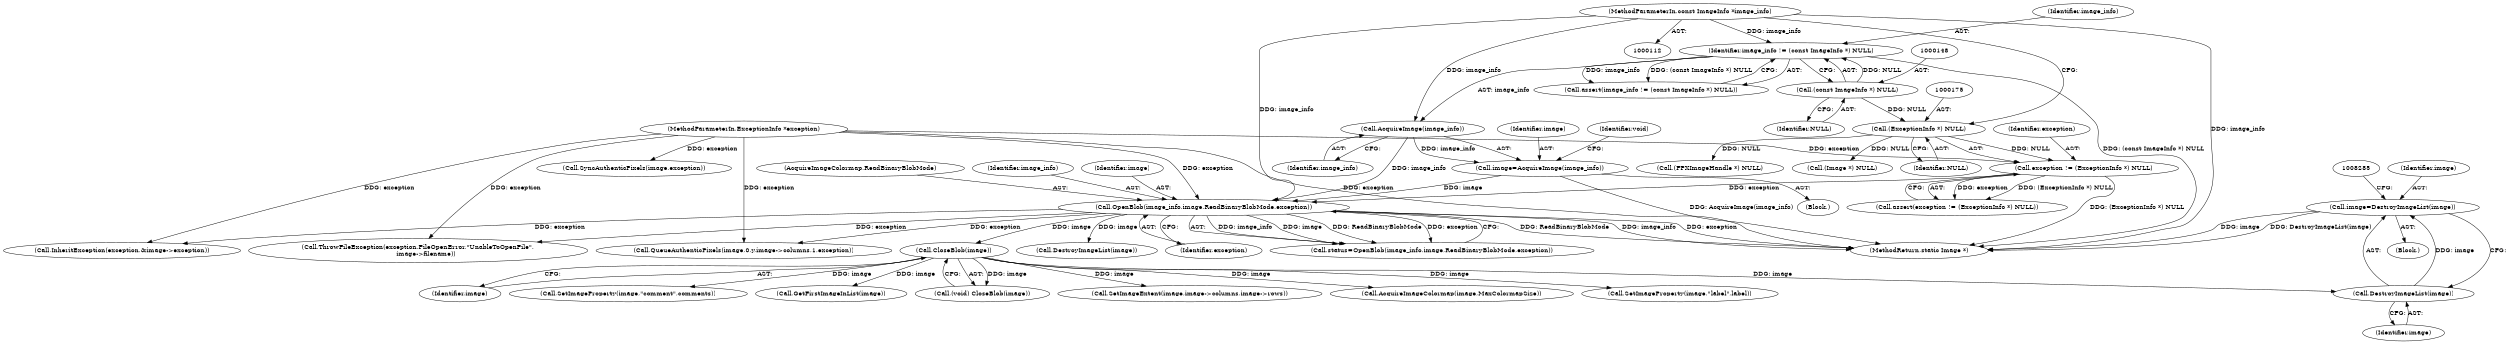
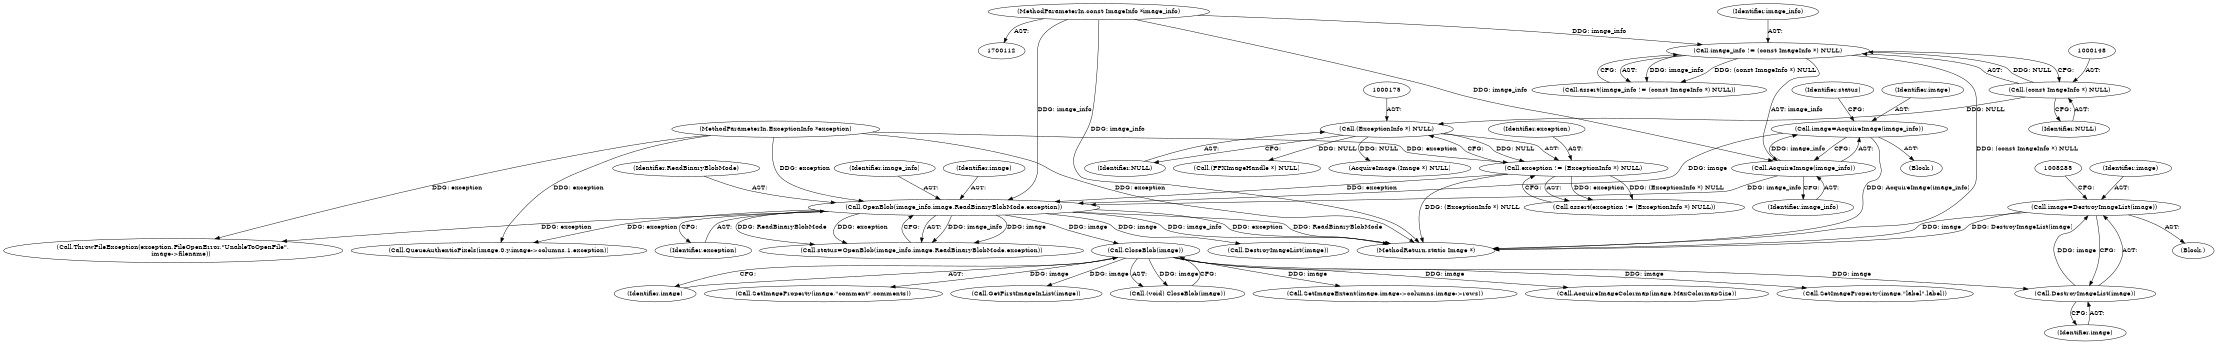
edge "(MethodParameterIn,const ImageInfo *image_info)" -> "(Call,(ExceptionInfo *) NULL)": now "(Call,exception != (ExceptionInfo *) NULL)" -> "(Call,(ExceptionInfo *) NULL)"
node "1000112": label "1000112" -> "1700112"
node "(Identifier,image_info != (const ImageInfo *) NULL)": label "(Identifier,image_info != (const ImageInfo *) NULL)" -> "(Call,image_info != (const ImageInfo *) NULL)"
node "(Identifier,void)": label "(Identifier,void)" -> "(Identifier,status)"
edge "(Call,image=AcquireImage(image_info))" -> "(Call,AcquireImage(image_info))": added, label "CFG:"
node "(Call,SyncAuthenticPixels(image,exception))": removed
node "(AcquireImageColormap,ReadBinaryBlobMode)": label "(AcquireImageColormap,ReadBinaryBlobMode)" -> "(Identifier,ReadBinaryBlobMode)"
node "(Call,(Image *) NULL)": label "(Call,(Image *) NULL)" -> "(AcquireImage,(Image *) NULL)"
node "(Call,InheritException(exception,&image->exception))": removed
